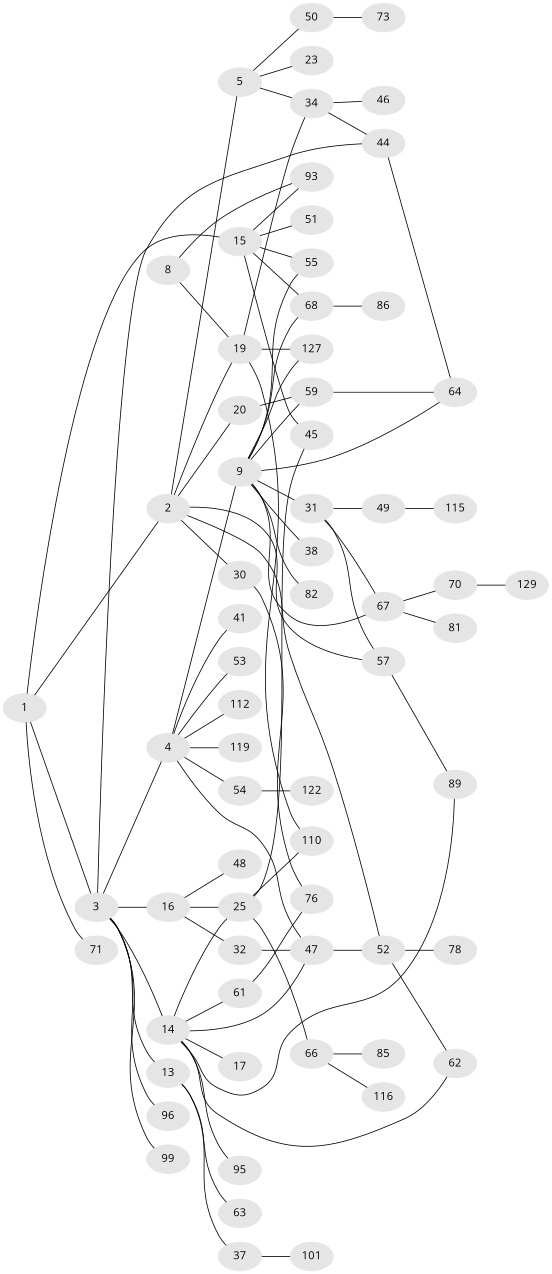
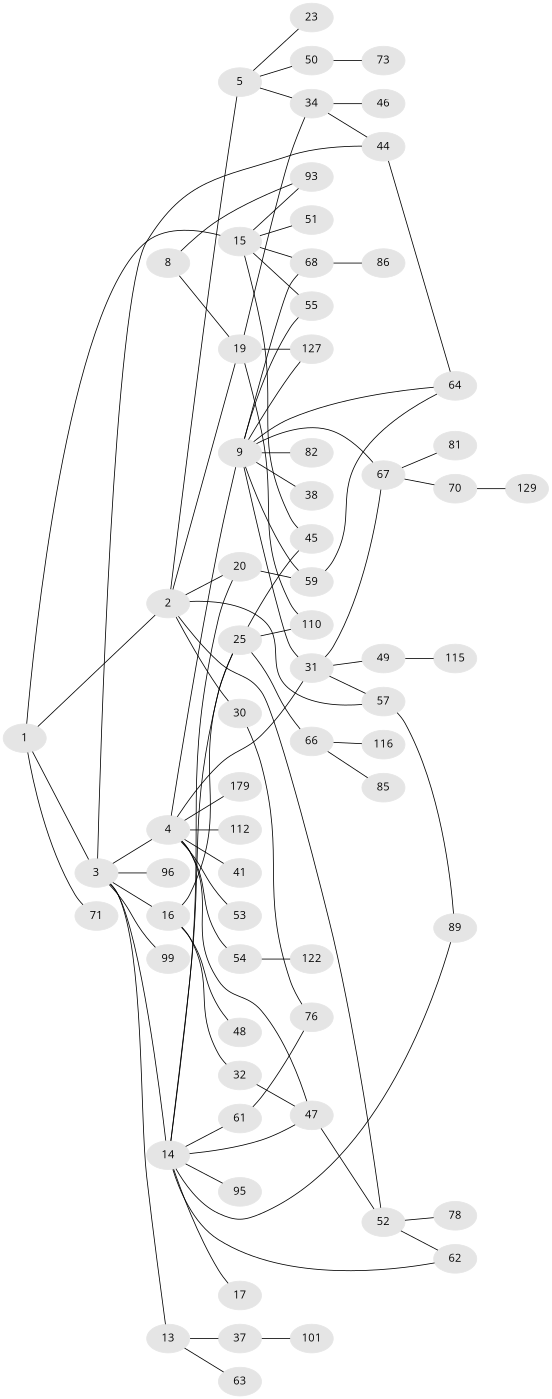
node "119": label "119" -> "179"
edge "31" -- "4": added
edge "20" -- "14": added
